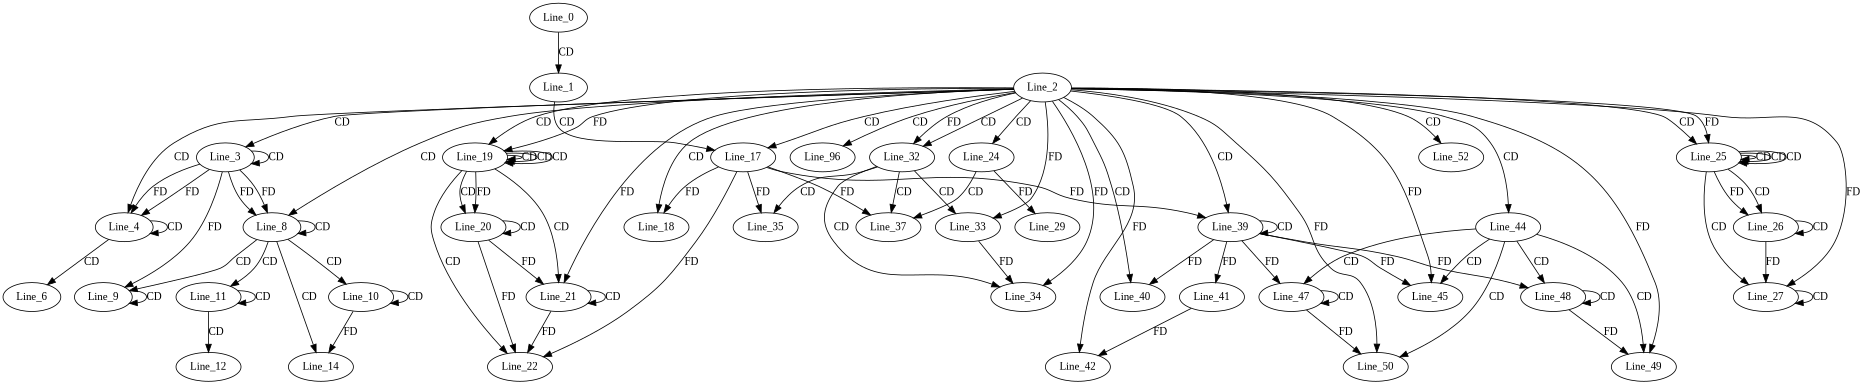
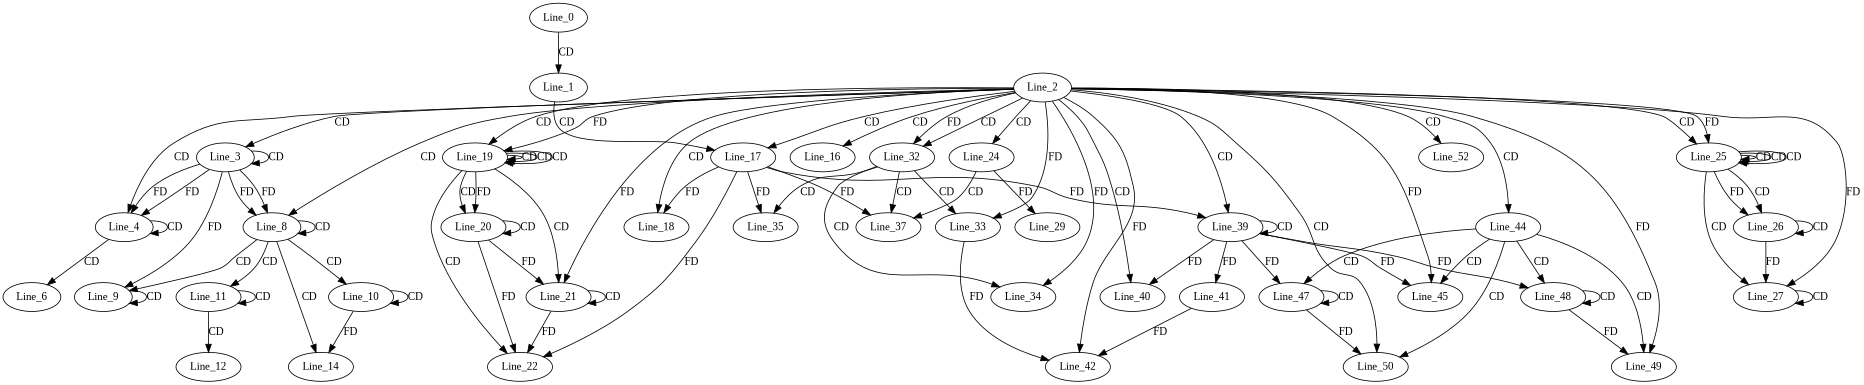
node "Line_96": label "Line_96" -> "Line_16"
edge "Line_2" -> "Line_50": label "FD" -> "CD"
edge "Line_33" -> "Line_34": now "Line_33" -> "Line_42"
